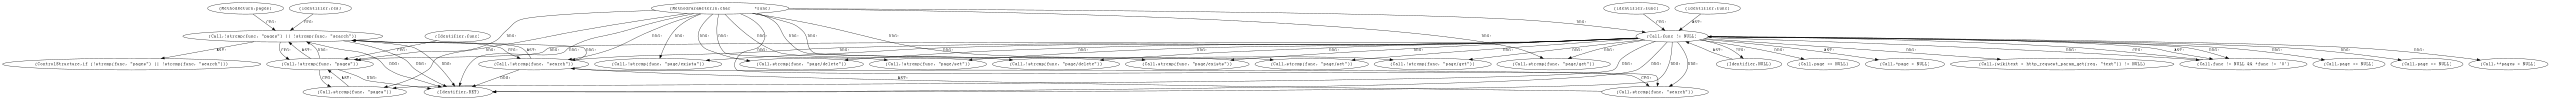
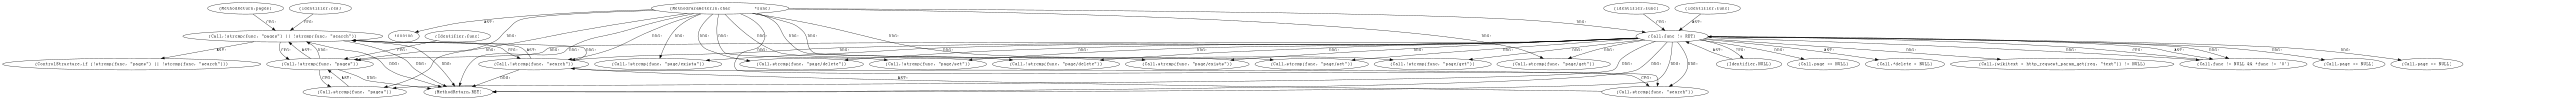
node "1000100": added
node "(Call,func != NULL)": label "(Call,func != NULL)" -> "(Call,func != RET)"
node "(Call,*page = NULL)": label "(Call,*page = NULL)" -> "(Call,*delete = NULL)"
node "(Call,**pages = NULL)": removed
node "(Identifier,RET)": label "(Identifier,RET)" -> "(MethodReturn,RET)"
